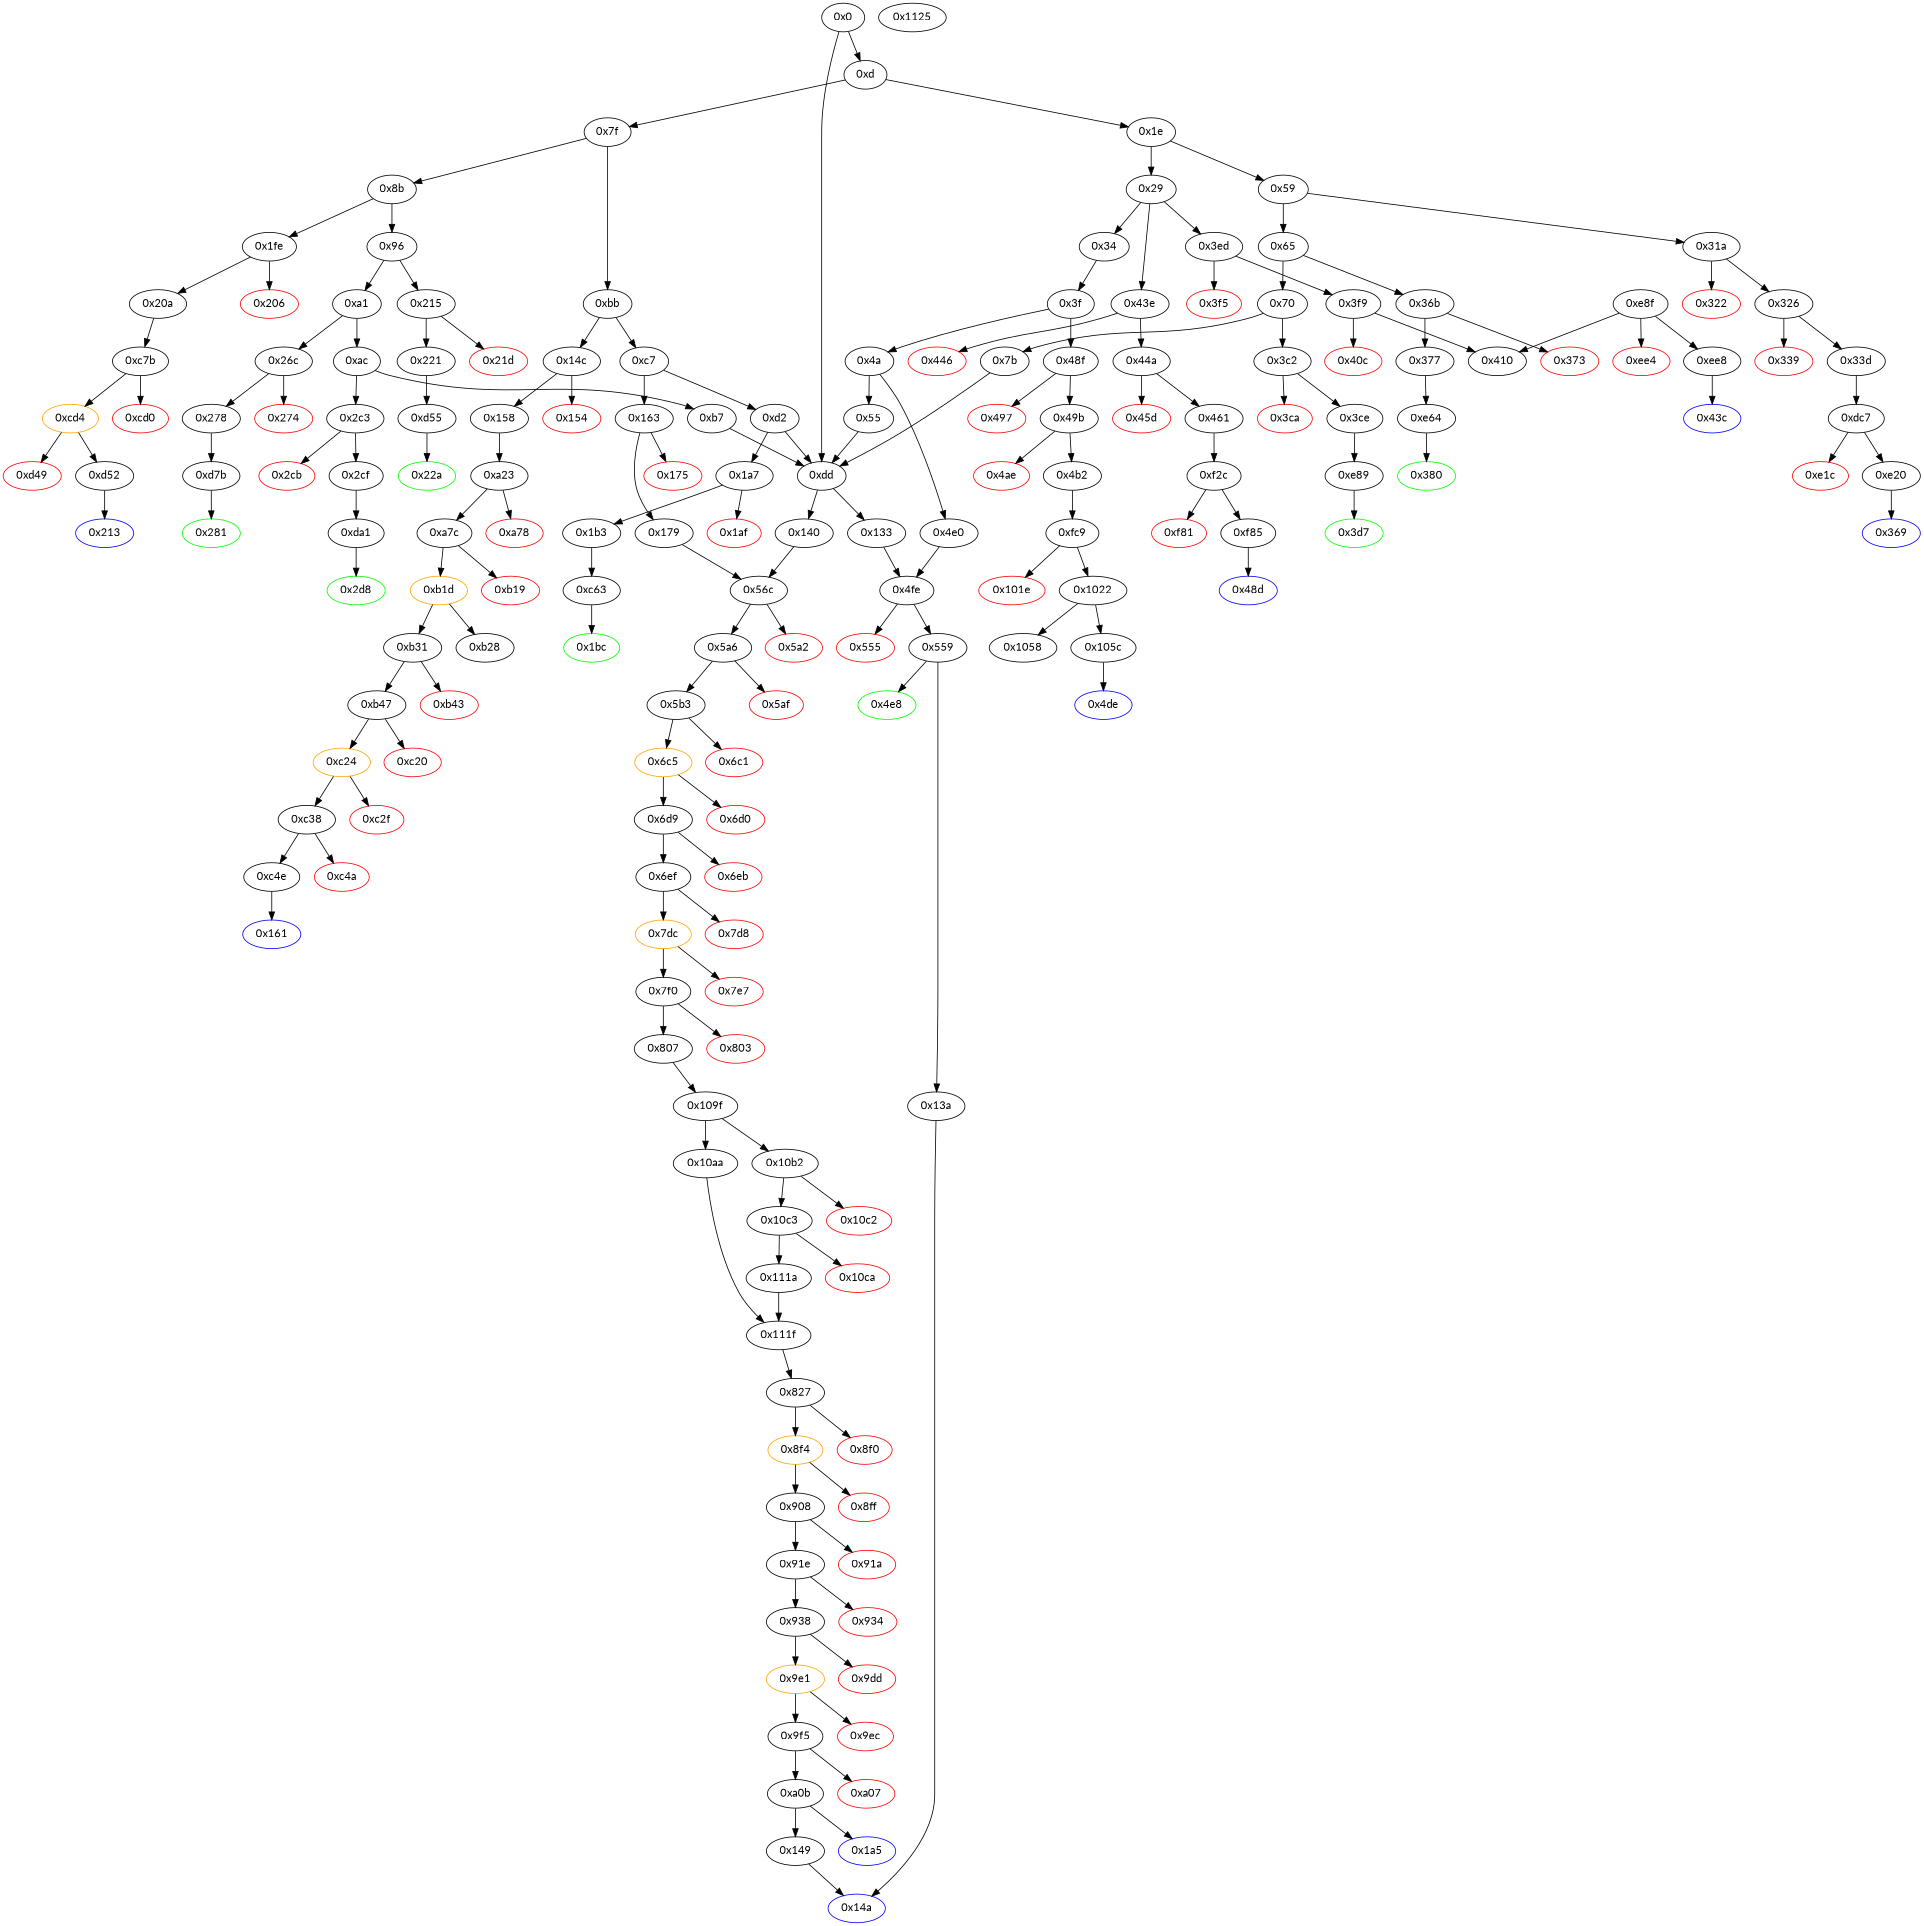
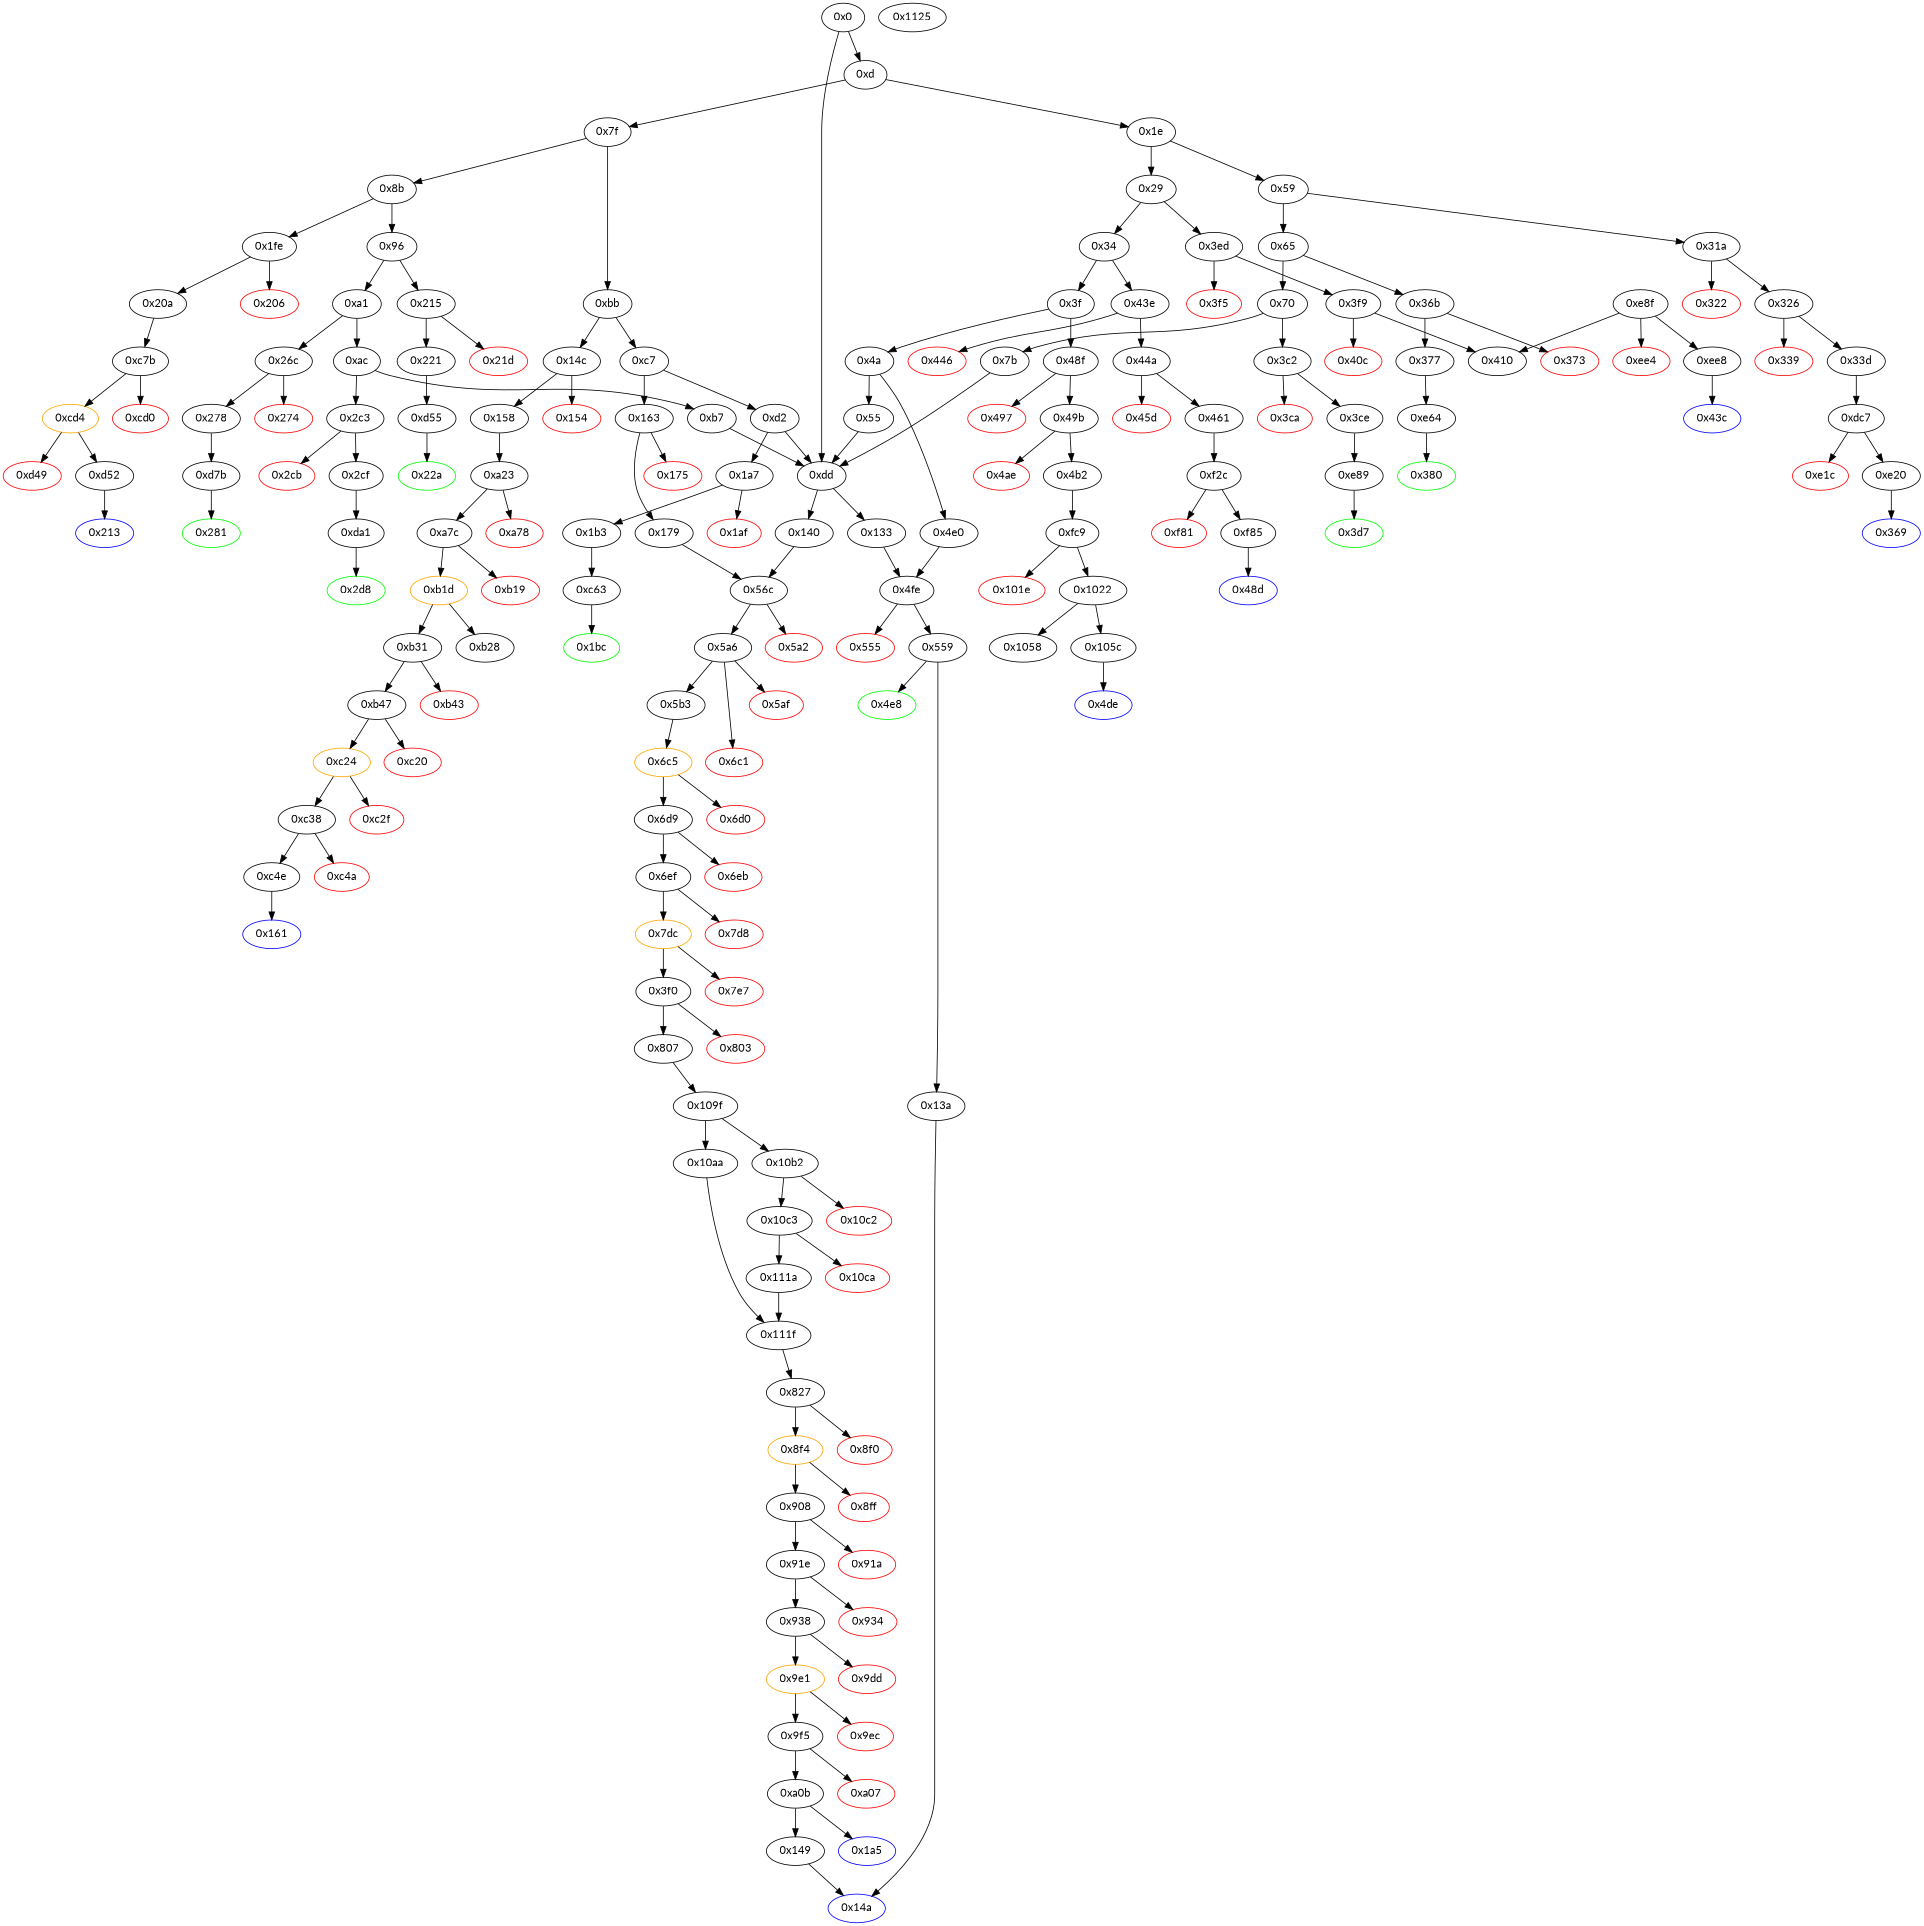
edge "0x29" -> "0x43e": now "0x34" -> "0x43e"
edge "0x5b3" -> "0x6c1": now "0x5a6" -> "0x6c1"
node "0x7f0": label "0x7f0" -> "0x3f0"
